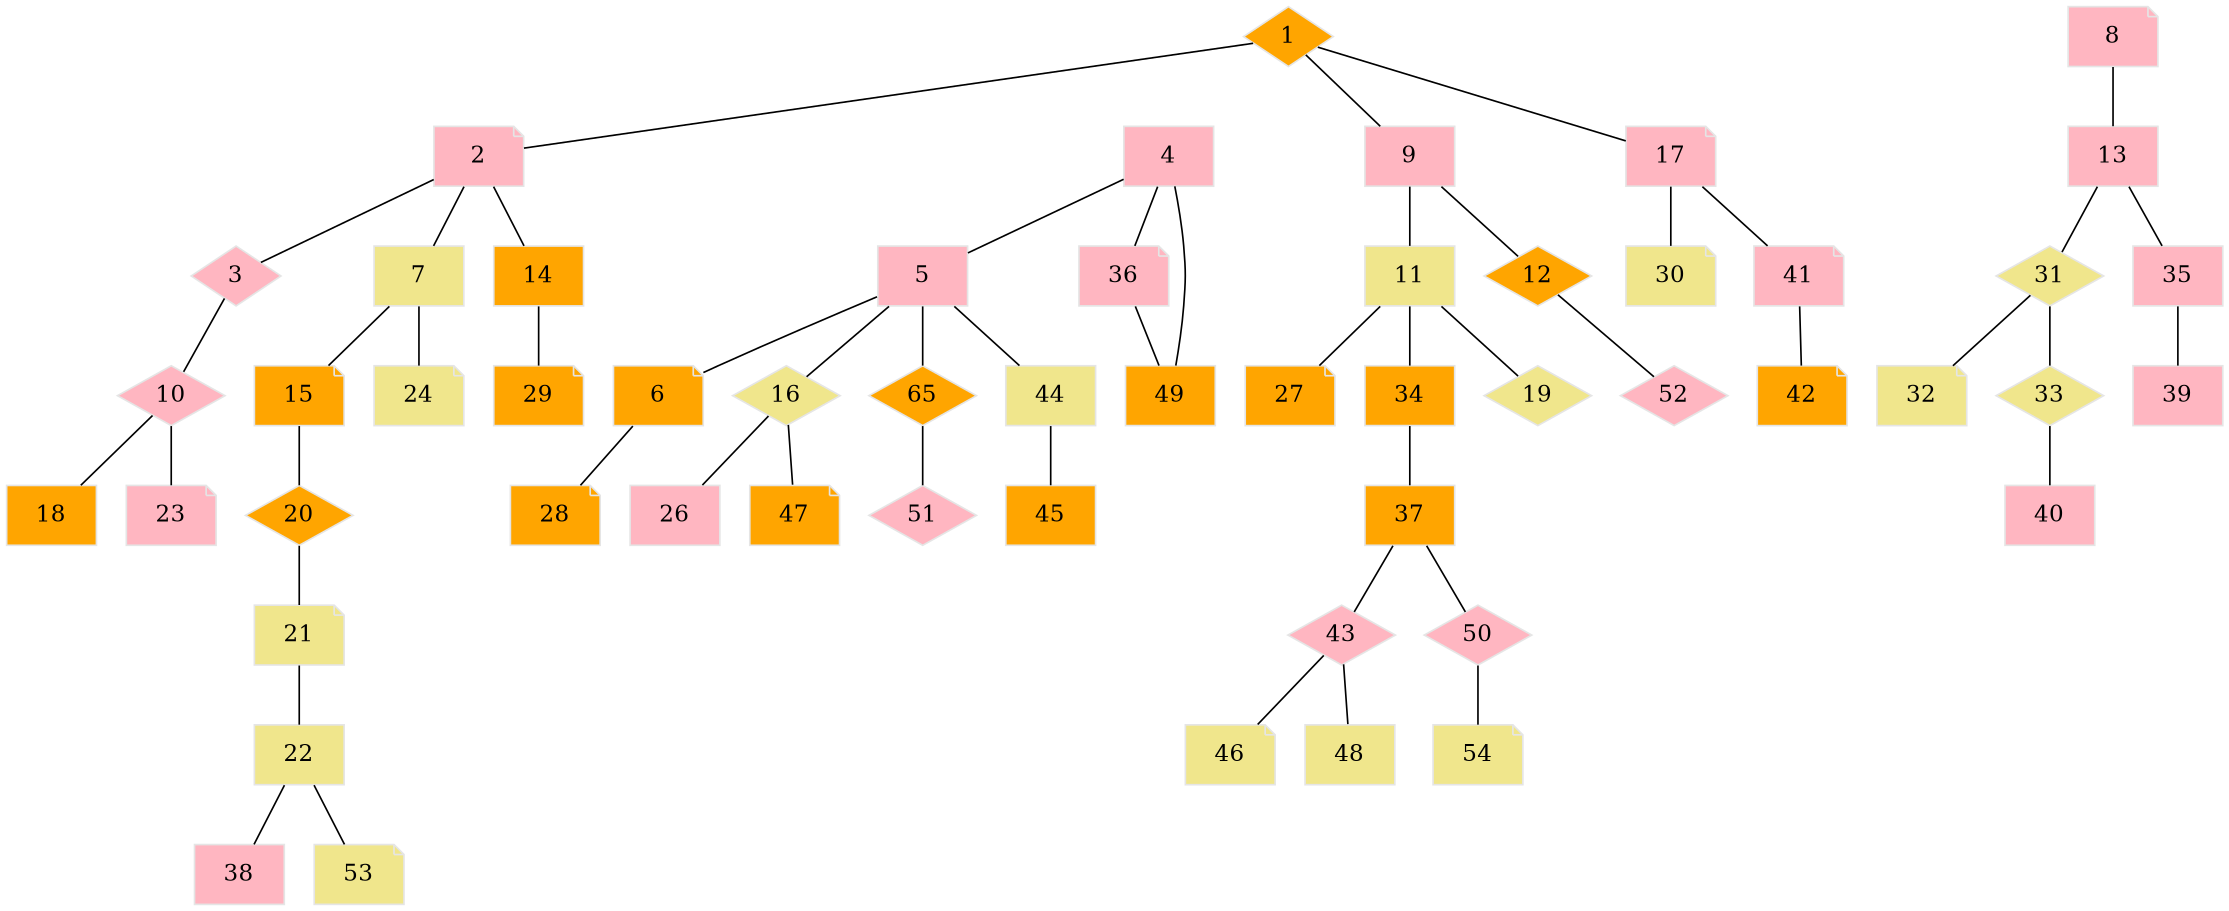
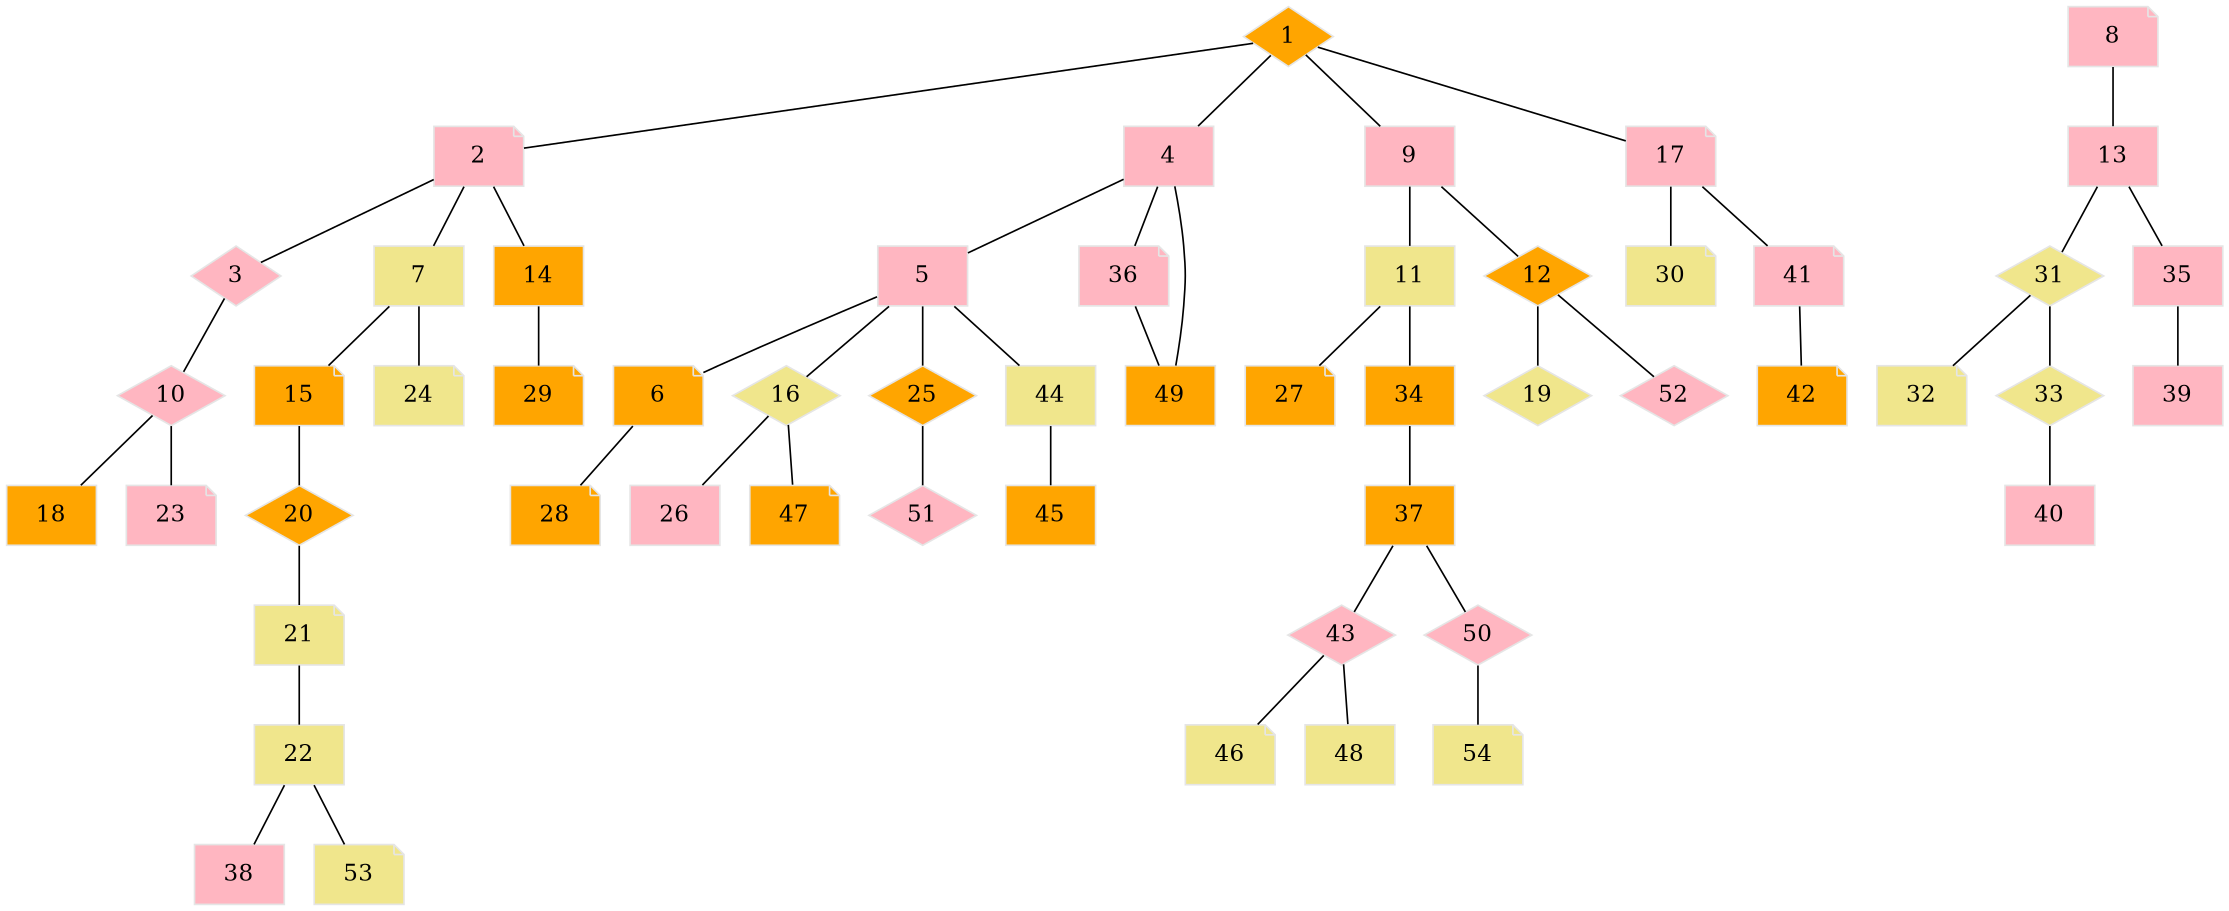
edge "1" -- "4": added
edge "11" -- "19": now "12" -- "19"
node "65": label "65" -> "25"
